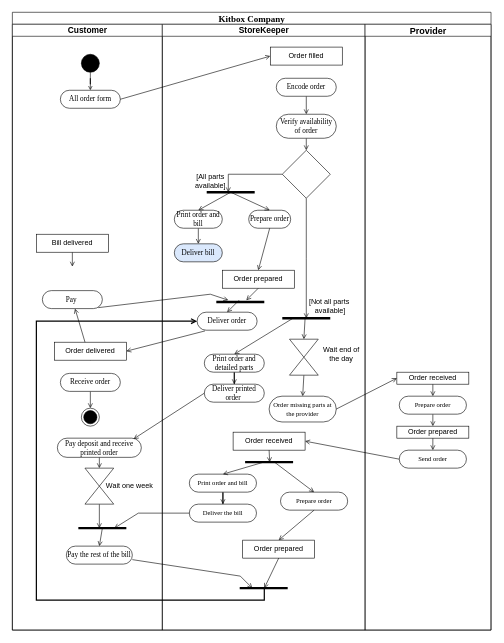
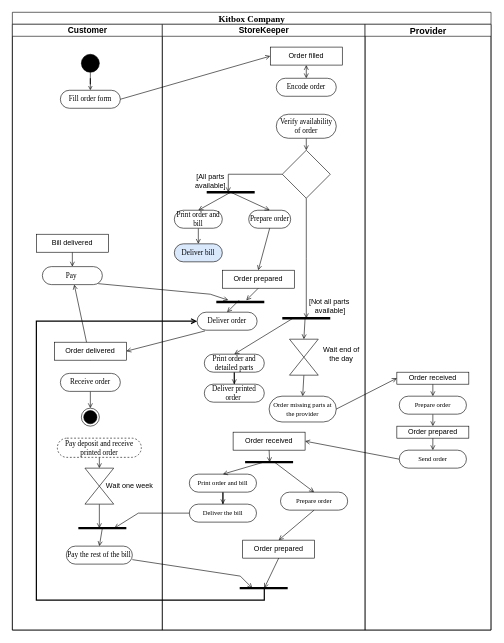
edge "Order filled" -- "Encode order": added
node "All order form": label "All order form" -> "Fill order form"
edge "Encode order" -> "Verify availability of order": removed
node "Pay": moved (72, 300) -> (72, 276)
edge "Deliver printed order" -> "Pay deposit and receive printed order": removed
node "Pay deposit and receive printed order": style solid -> dashed
